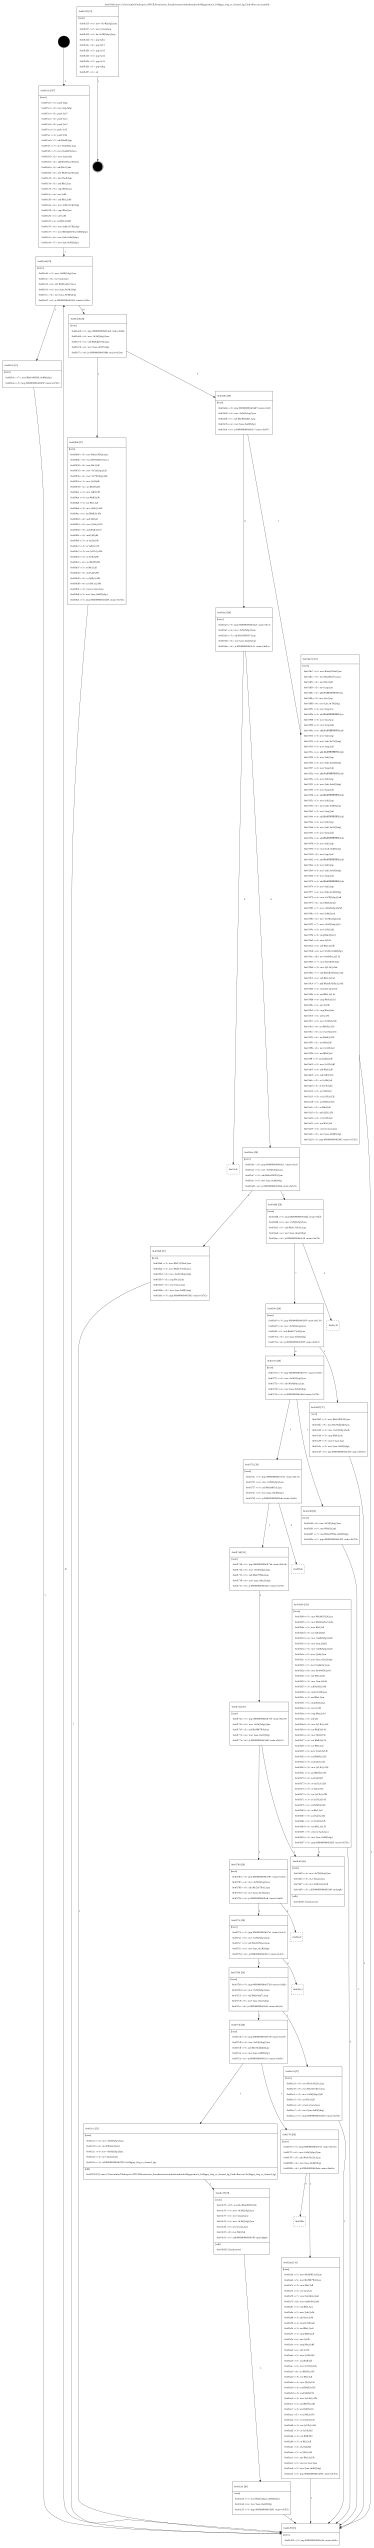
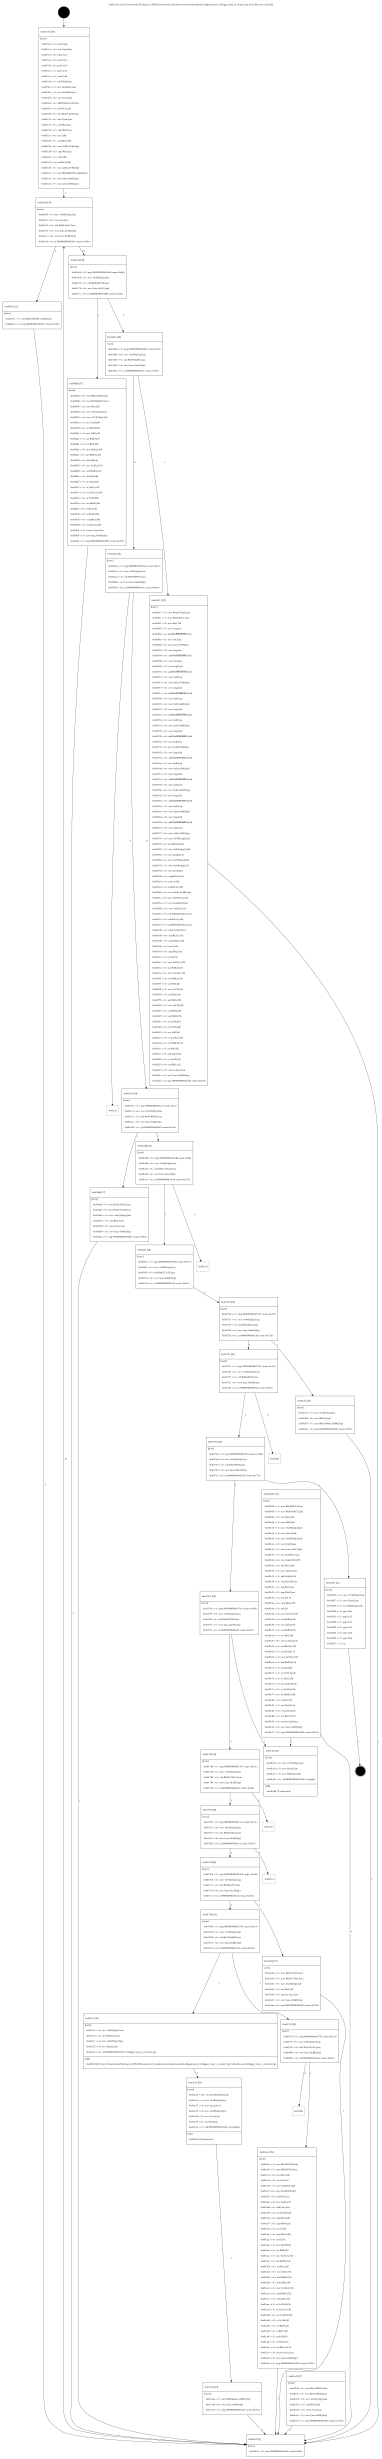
edge "0x4016f4 [28]" -> "0x401bf9 [27]": removed, label "1"
edge "0x401748 [28]" -> "0x401d13 [21]": added, label "1"
